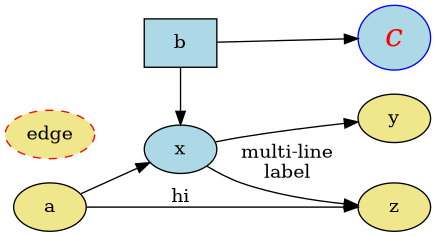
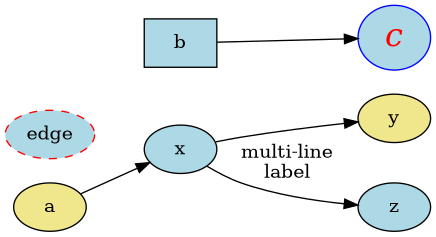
edge "b" -> "x": removed
node "edge󠁓": fillcolor khaki -> lightblue
edge "a" -> "z": removed, label "hi"
node "z": fillcolor khaki -> lightblue
